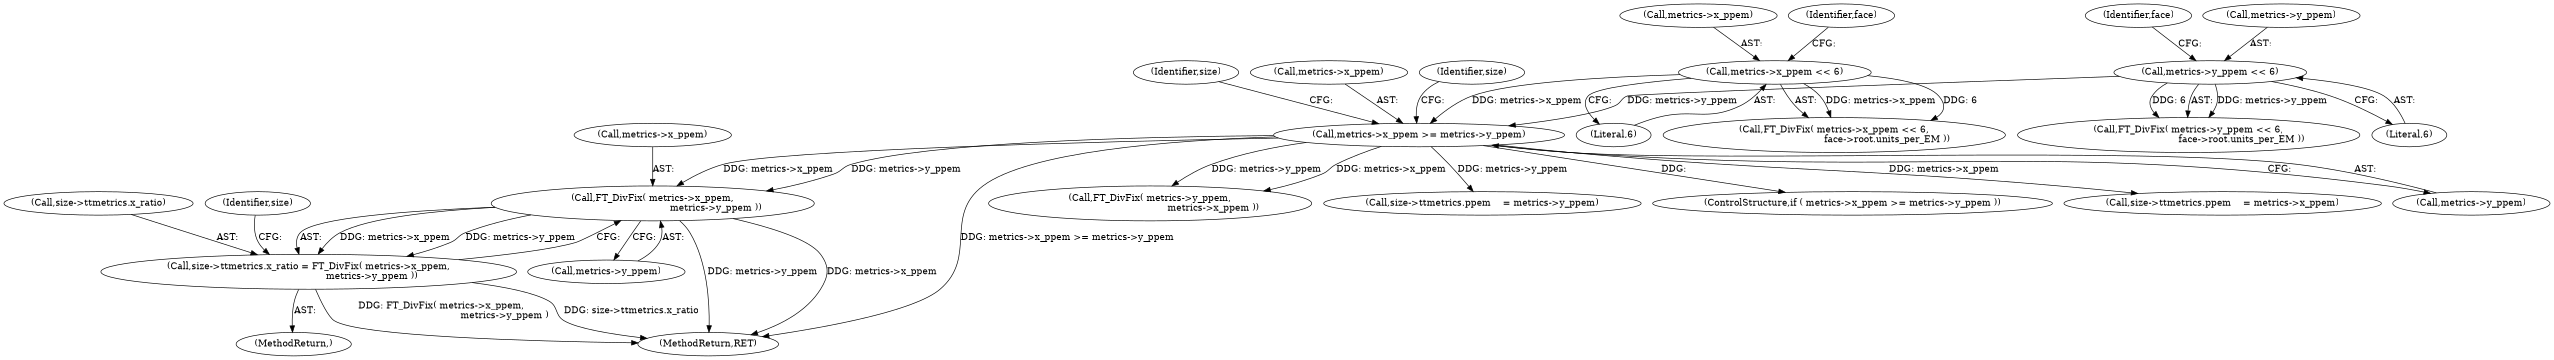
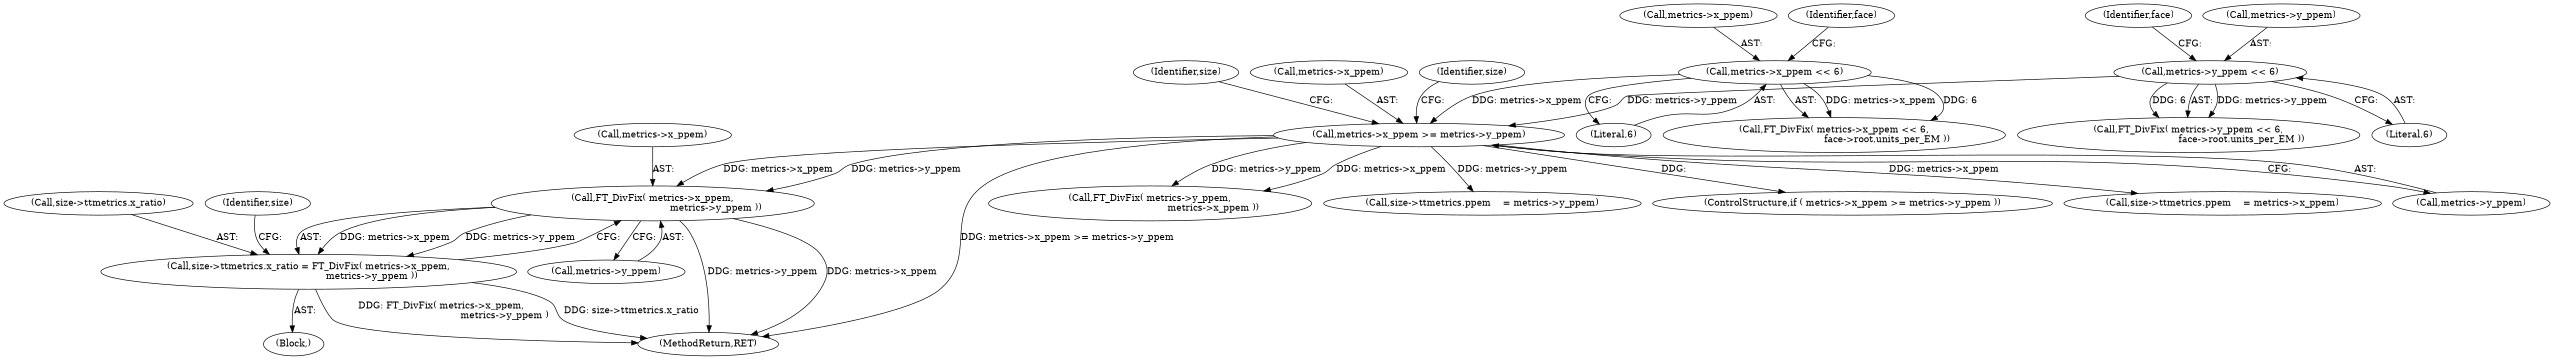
node "(MethodReturn,)": label "(MethodReturn,)" -> "(Block,)"
